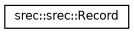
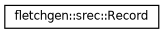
node "srec::srec::Record": label "srec::srec::Record" -> "fletchgen::srec::Record"
